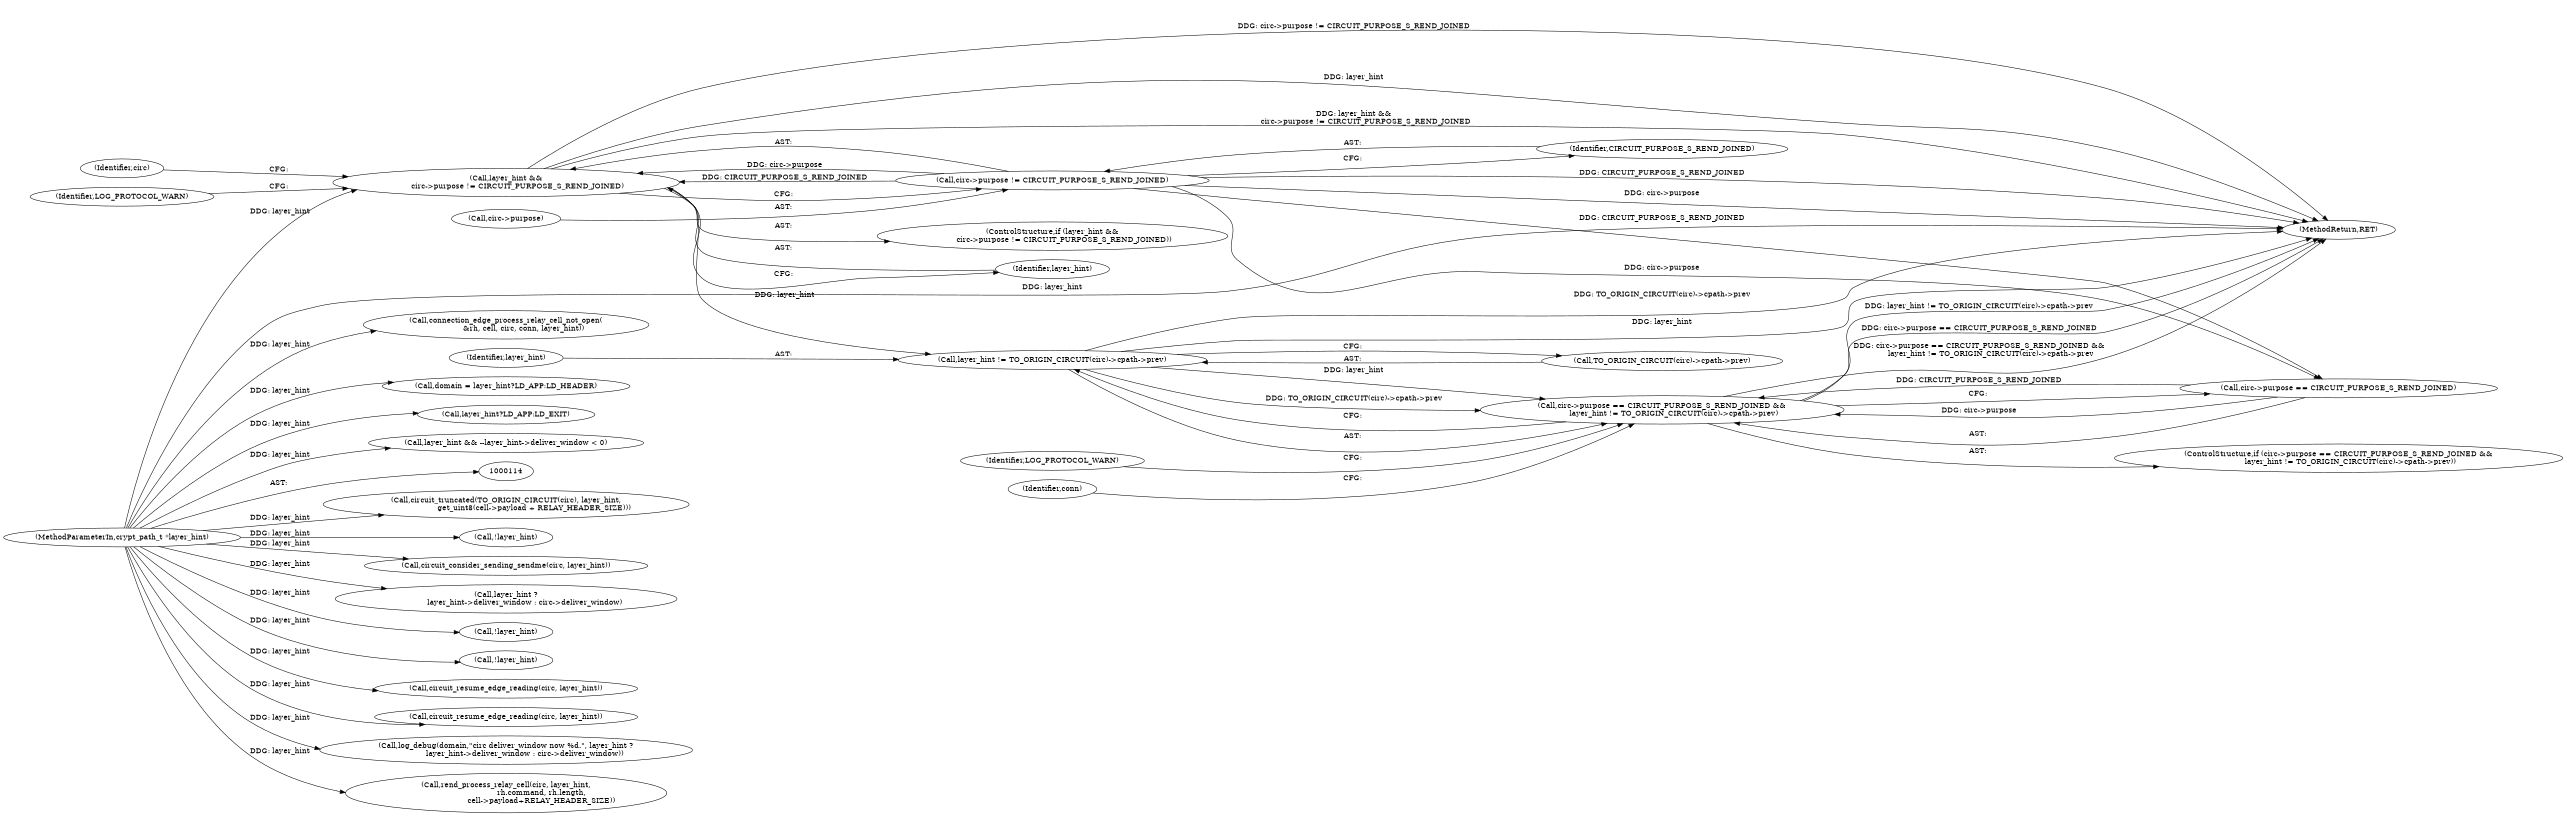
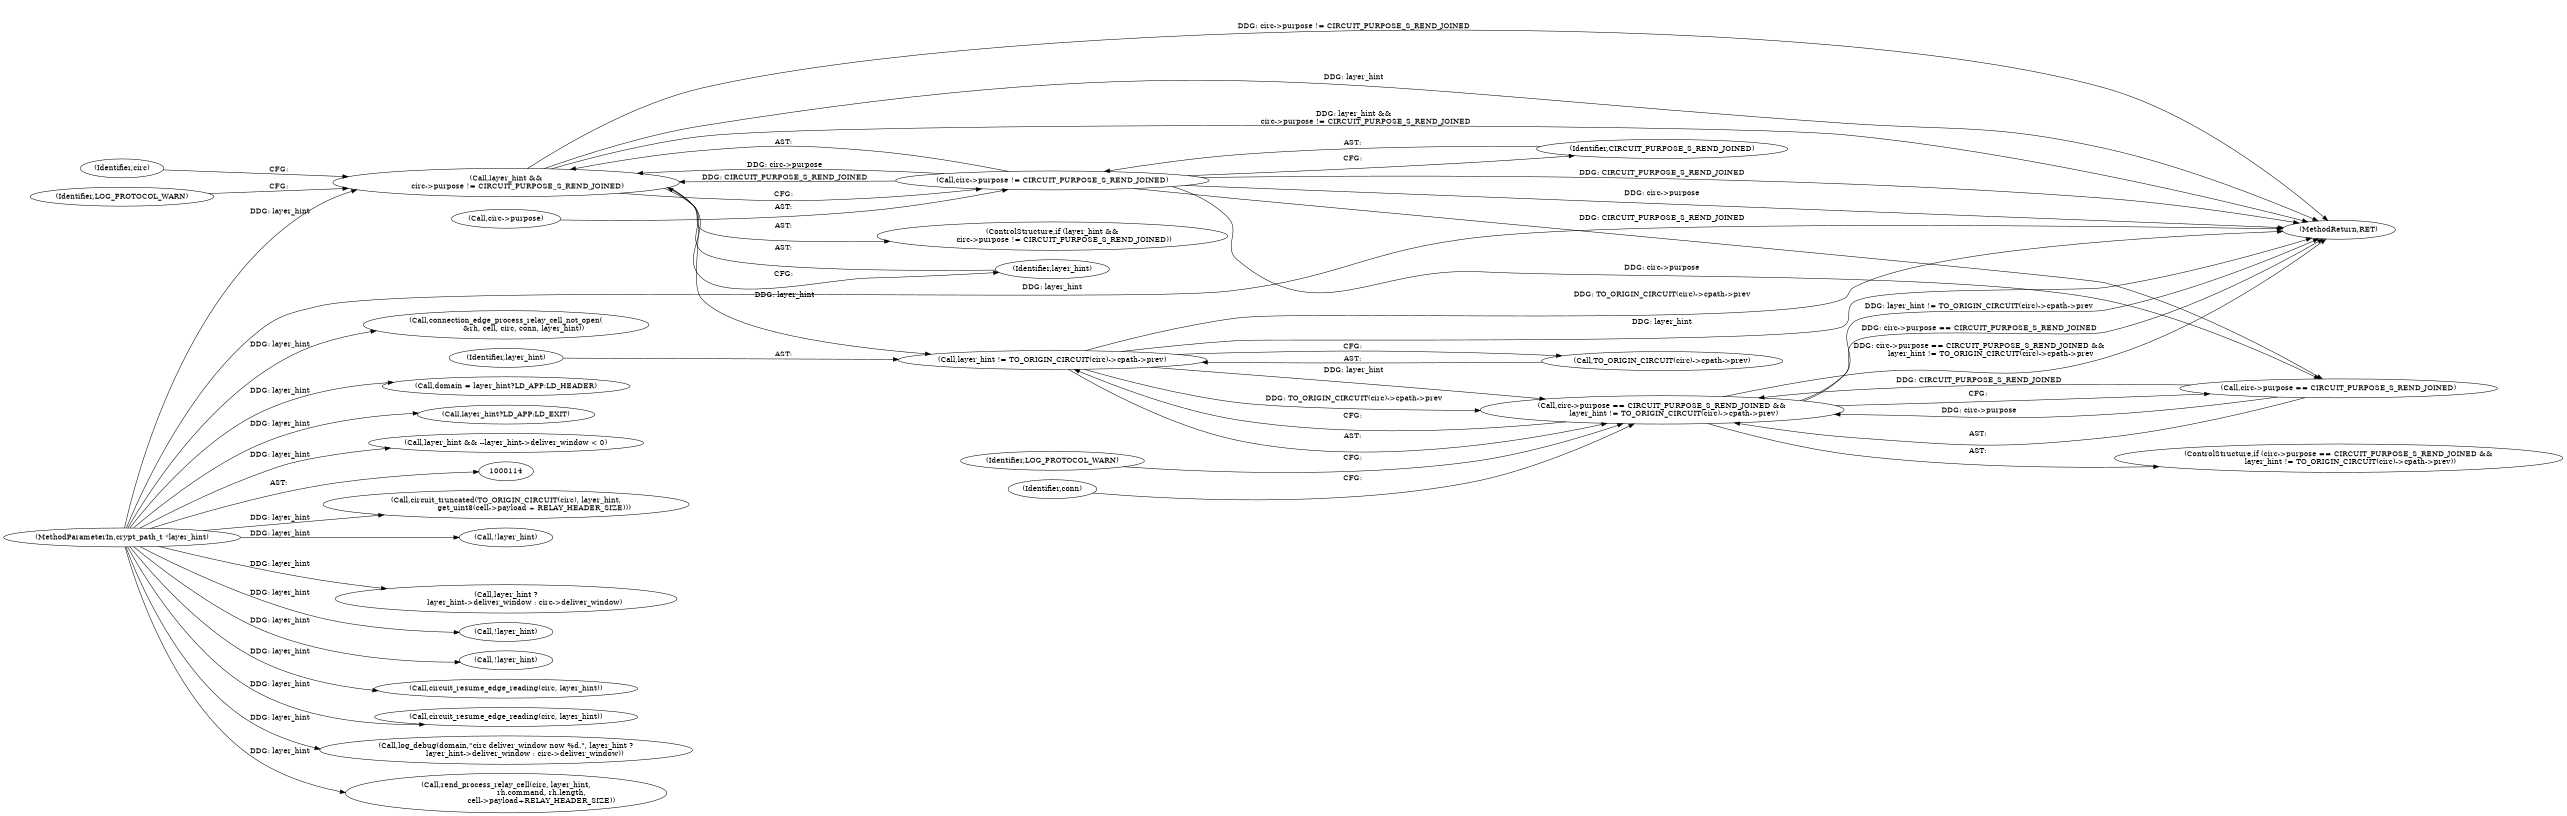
node "(Call,circuit_consider_sending_sendme(circ, layer_hint))": removed
